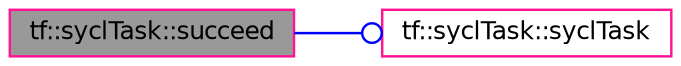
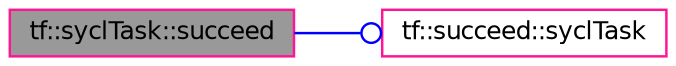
node "tf::syclTask::syclTask": label "tf::syclTask::syclTask" -> "tf::succeed::syclTask"
